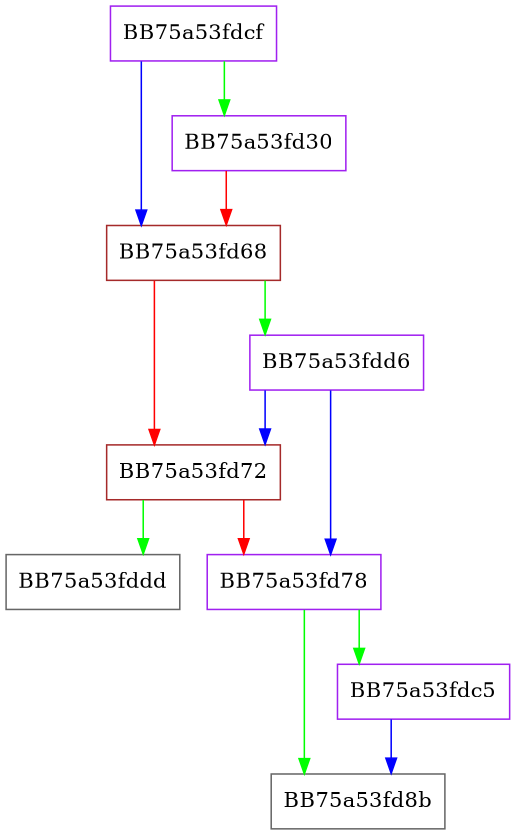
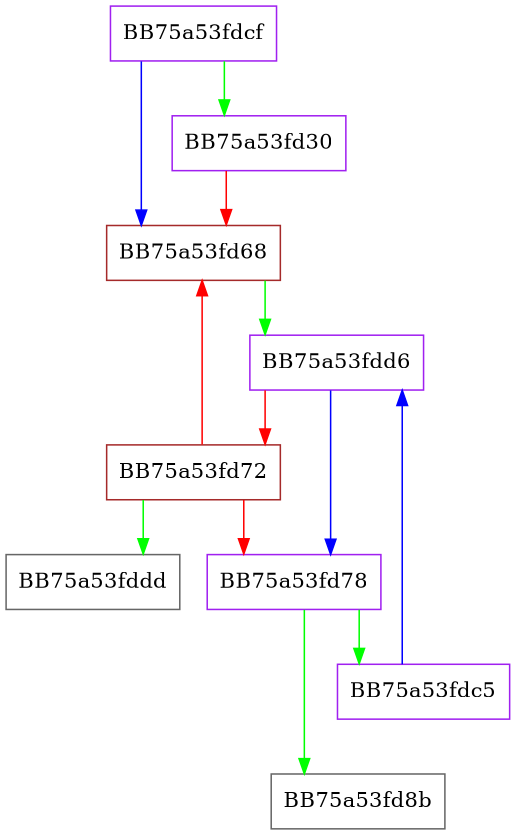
edge "BB75a53fd68" -> "BB75a53fd72": reversed
edge "BB75a53fdd6" -> "BB75a53fd72": color blue -> red
edge "BB75a53fdc5" -> "BB75a53fd8b": now "BB75a53fdc5" -> "BB75a53fdd6"
